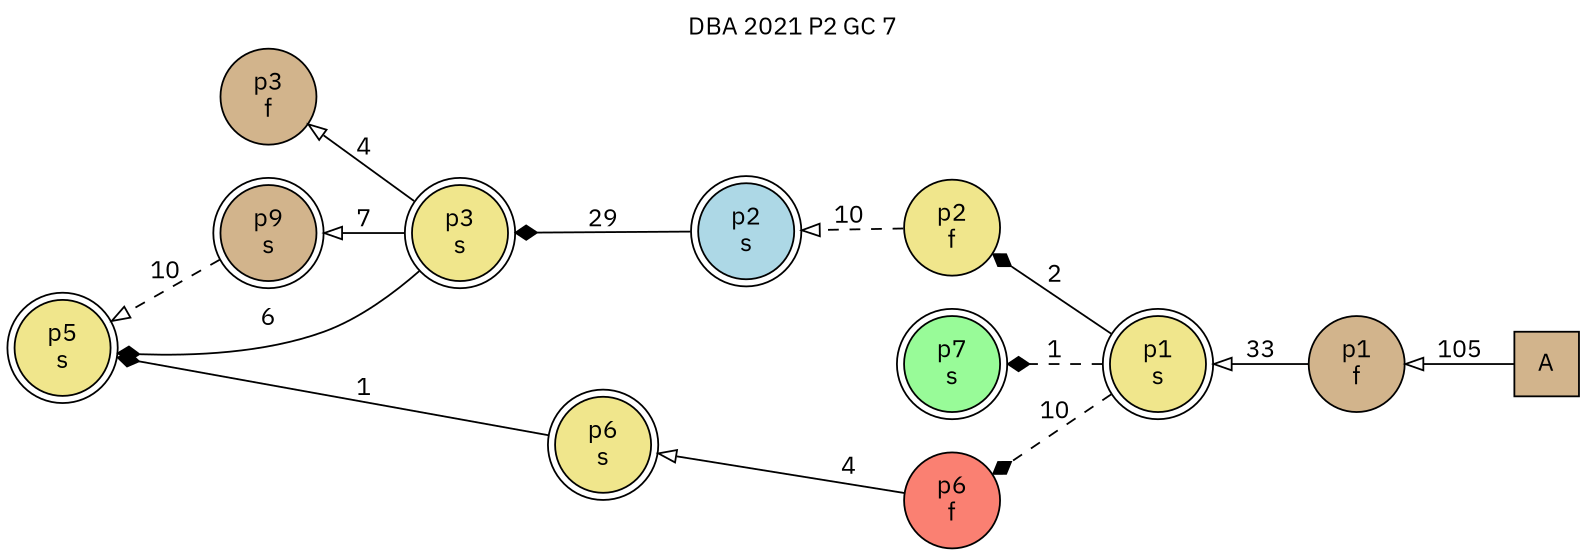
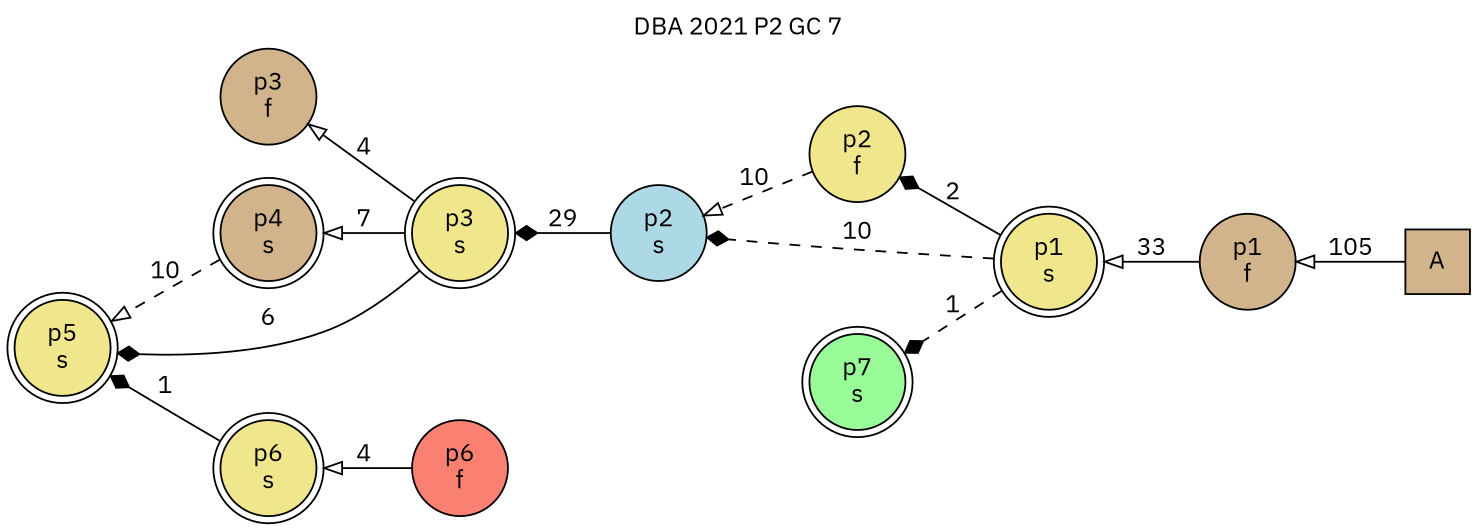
node "p2 s": shape doublecircle -> circle
node "p9 s": label "p9 s" -> "p4 s"
edge "p1 s" -> "p6 f": now "p1 s" -> "p2 s"
